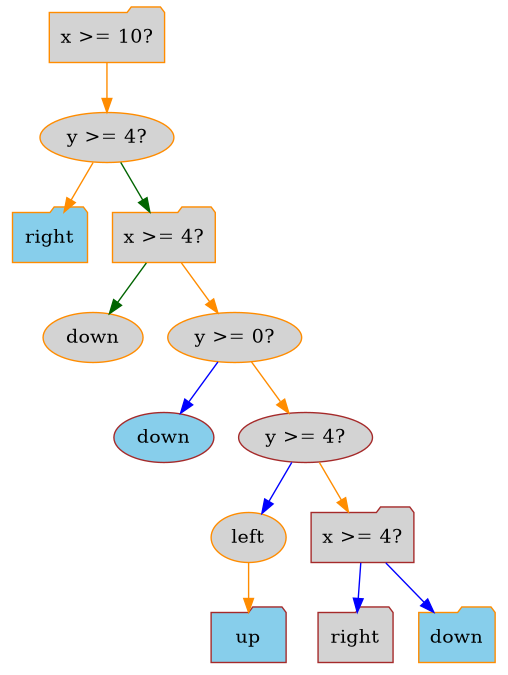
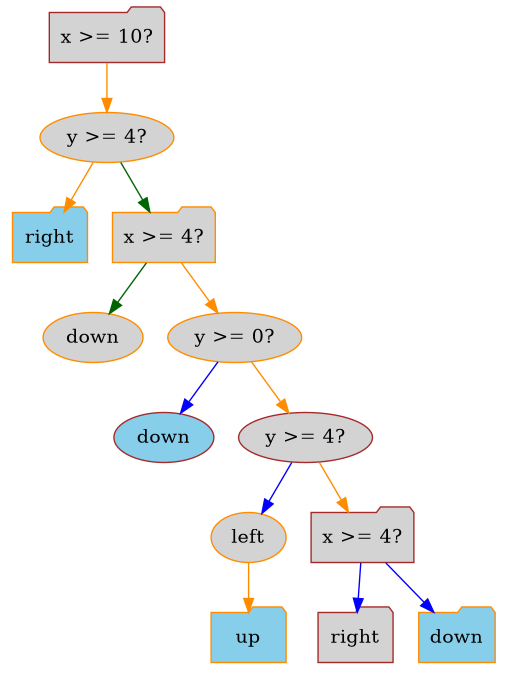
node "x >= 10?": color darkorange -> brown
node "up": color brown -> darkorange
